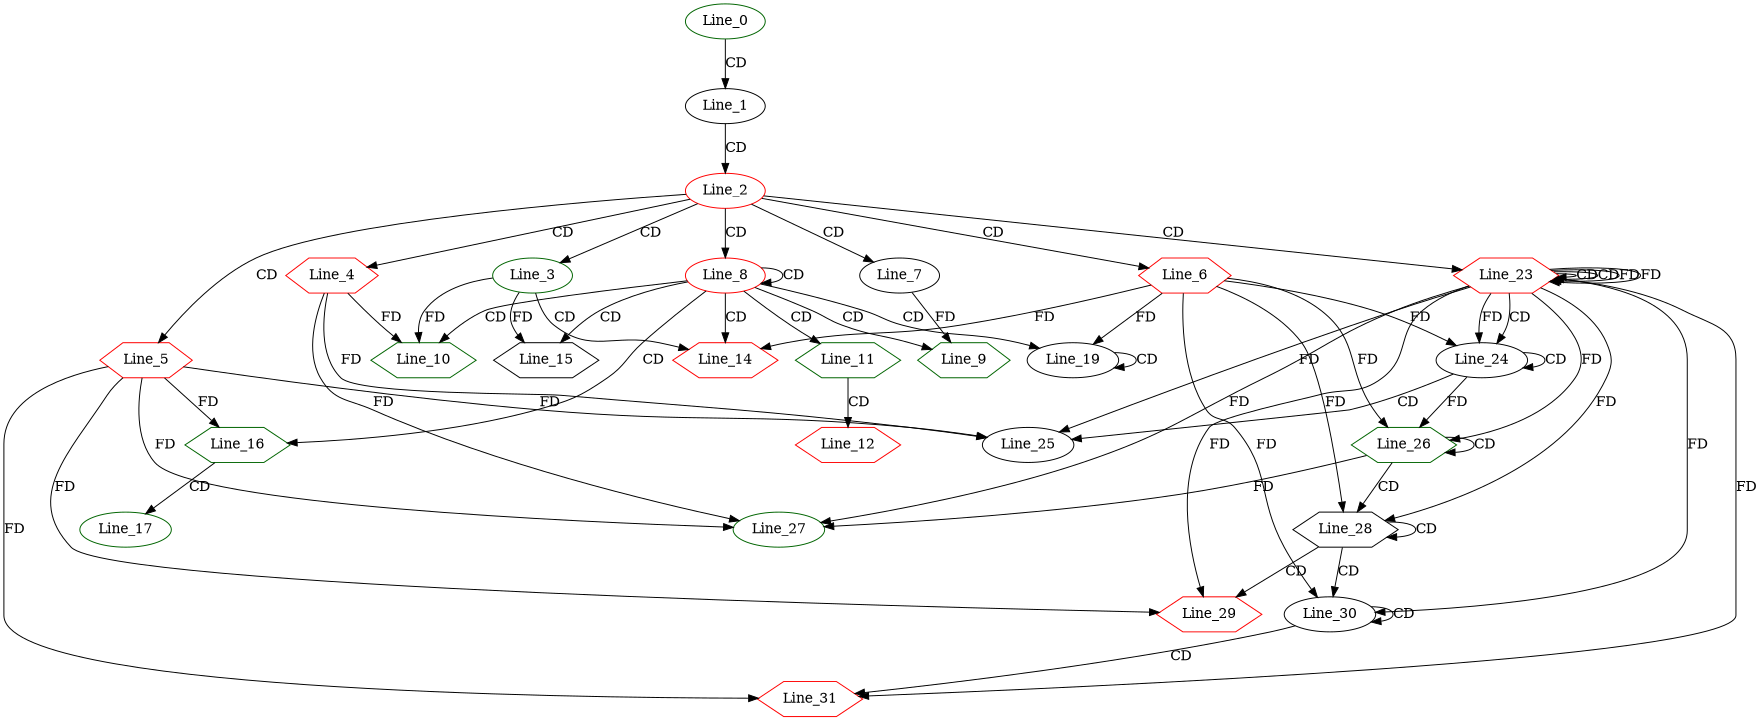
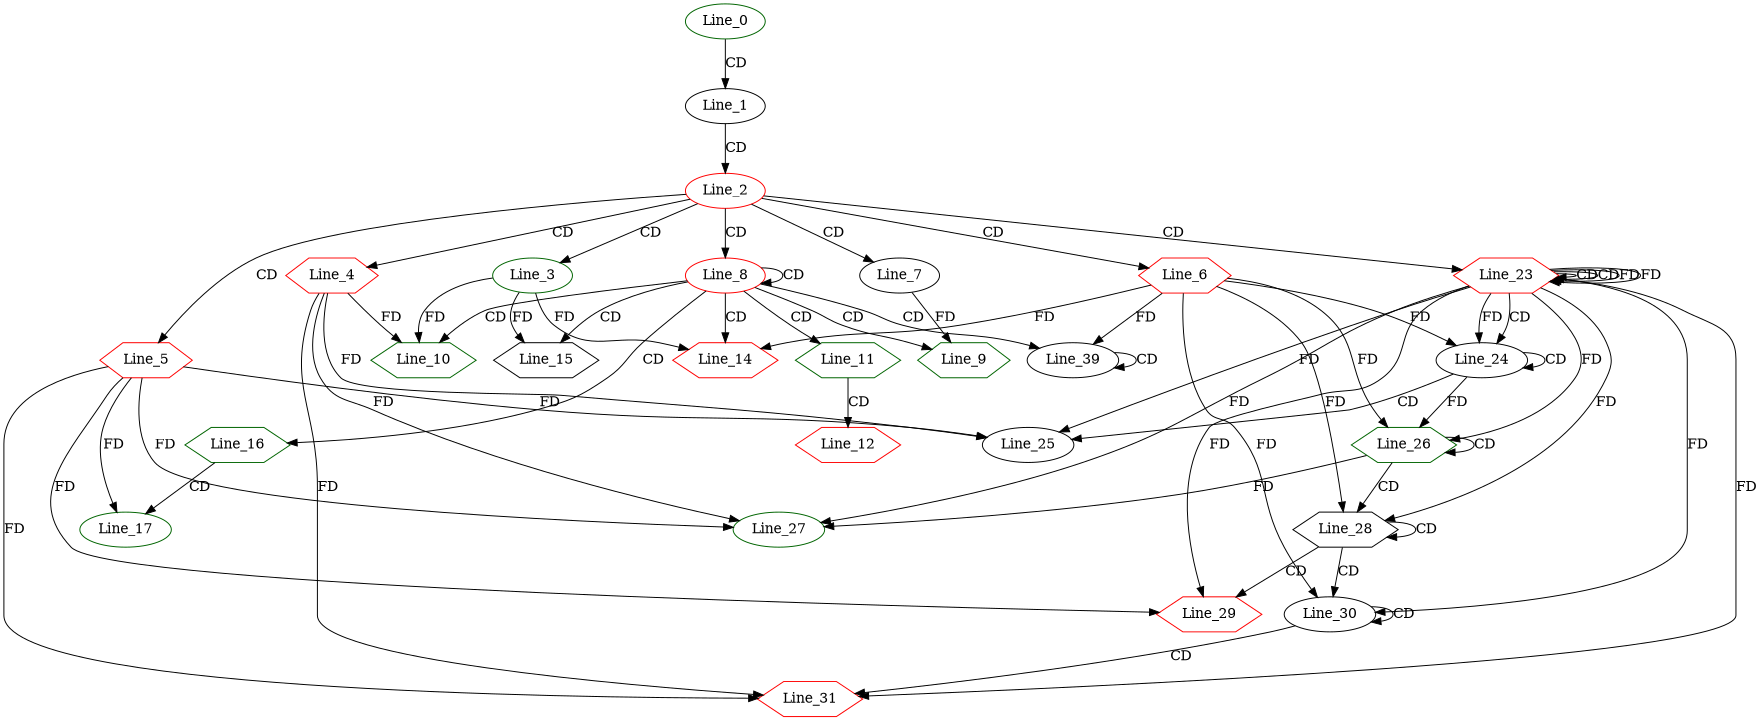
edge "Line_3" -> "Line_14": label "CD" -> "FD"
node "Line_19": label "Line_19" -> "Line_39"
edge "Line_5" -> "Line_16": now "Line_5" -> "Line_17"
edge "Line_4" -> "Line_31": added, label "FD"
